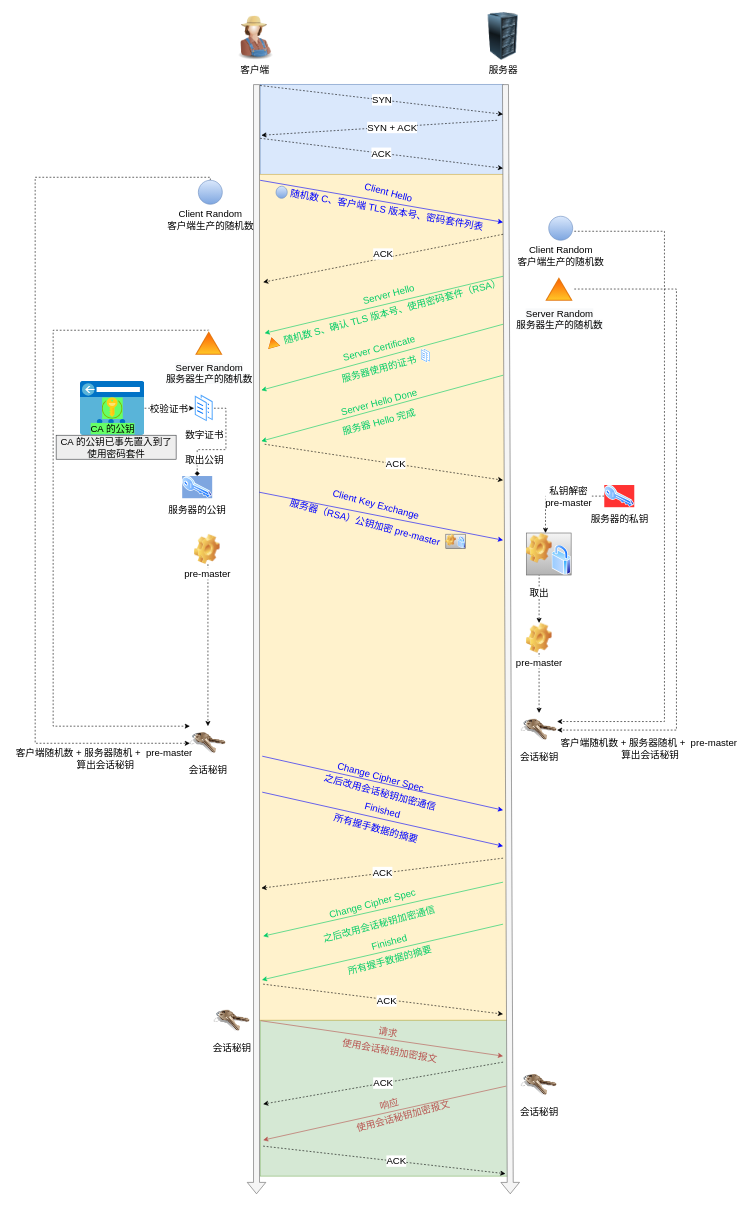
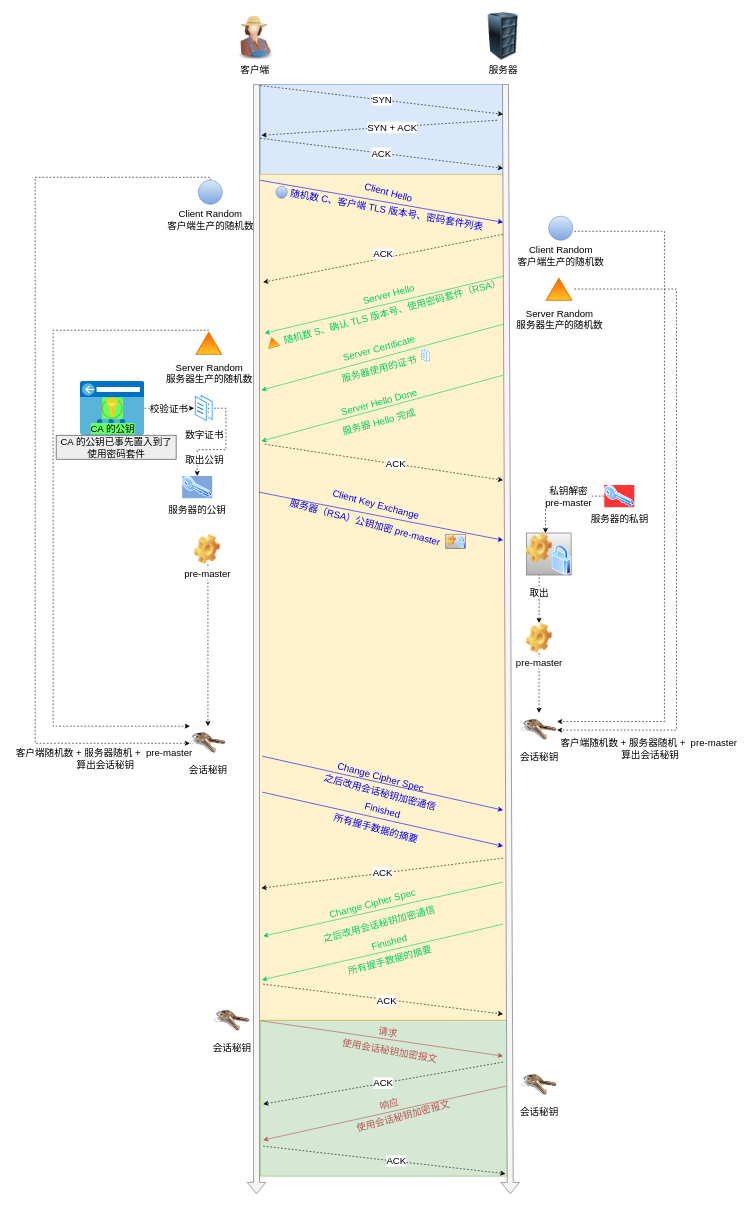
edge "数字证书" -> "服务器的公钥": arrowhead diamond -> classic
